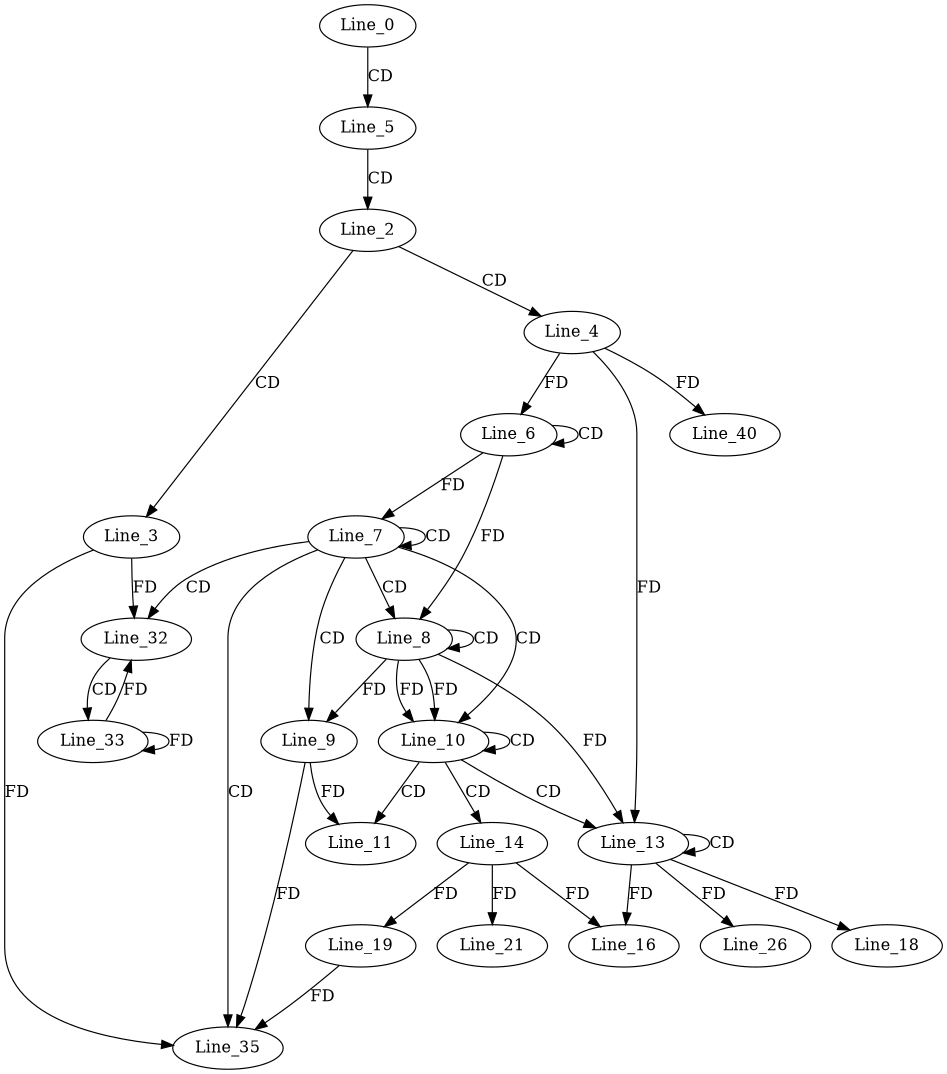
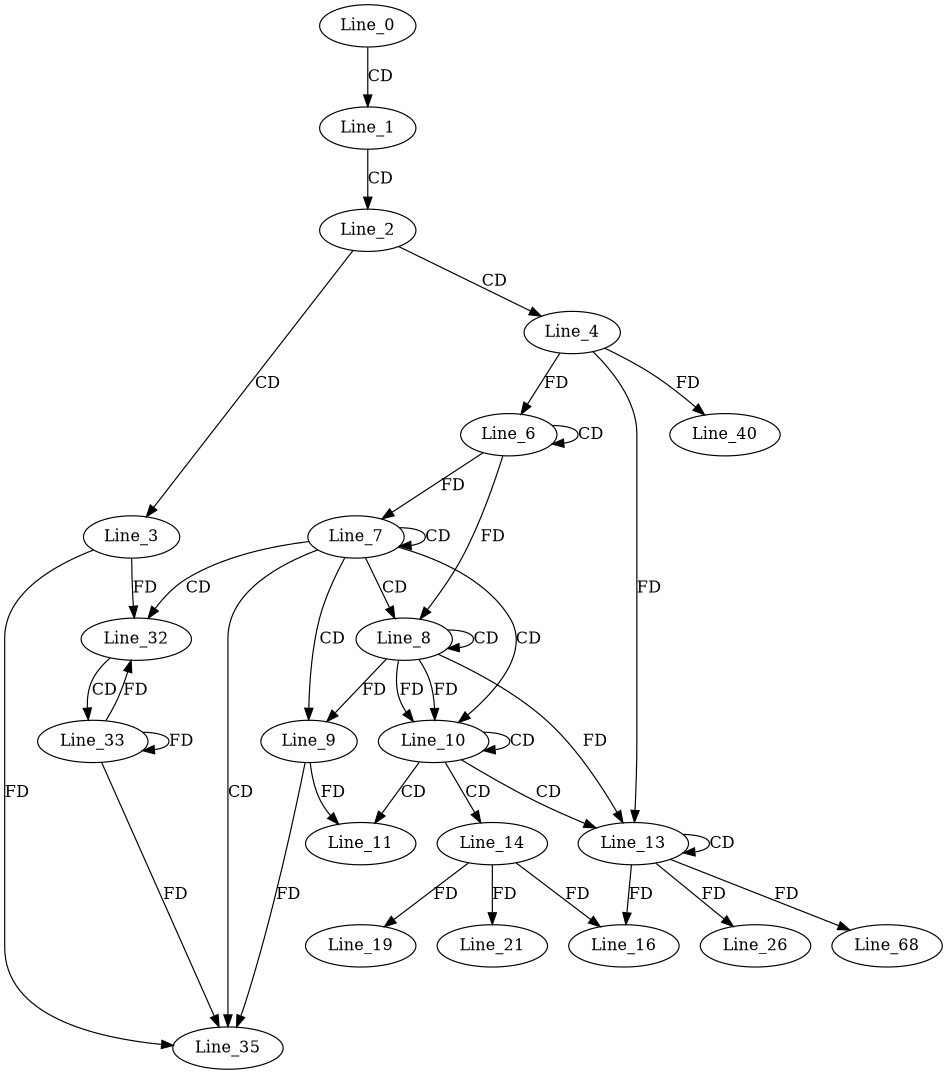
node "Line_5": label "Line_5" -> "Line_1"
node "Line_18": label "Line_18" -> "Line_68"
edge "Line_19" -> "Line_35": now "Line_33" -> "Line_35"
